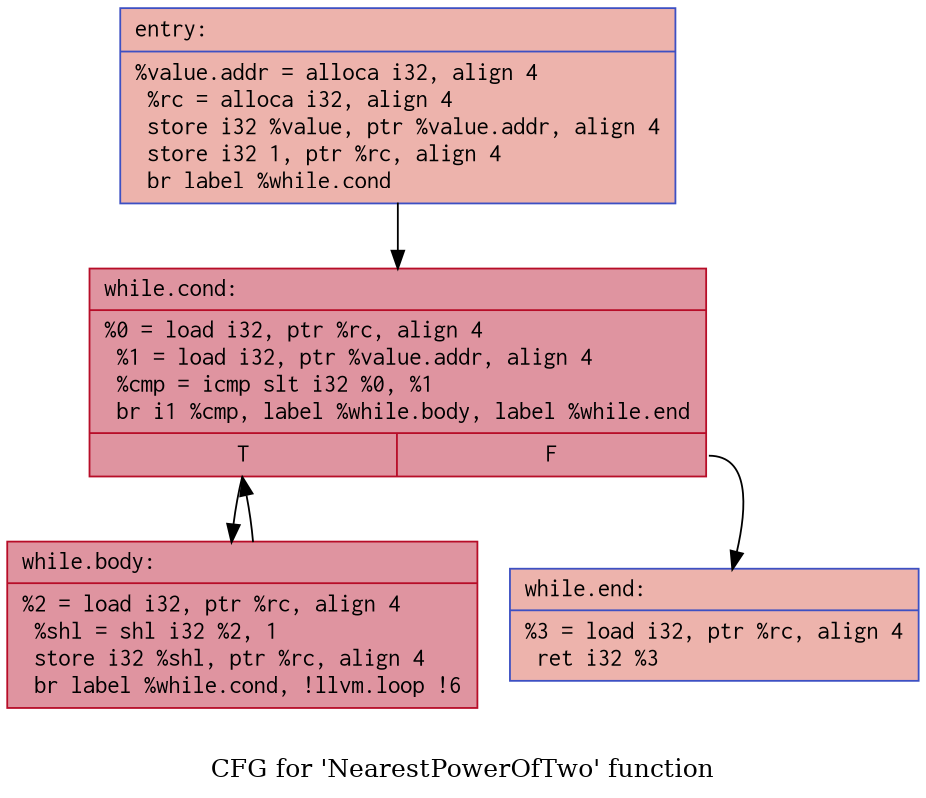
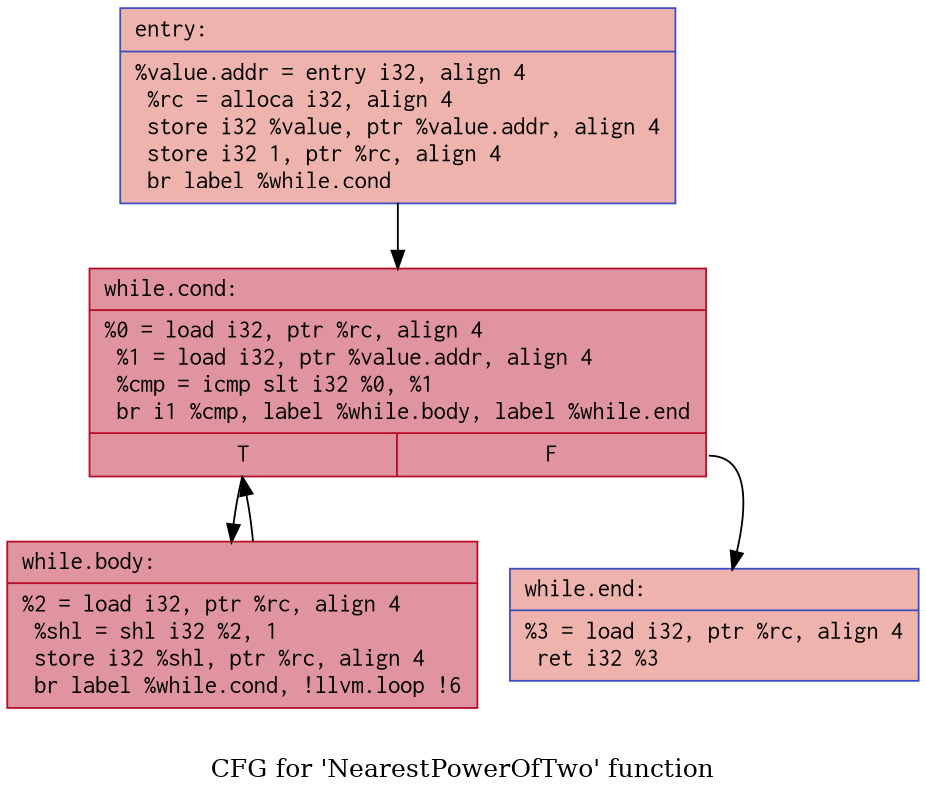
node "entry:": text "%value.addr = alloca i32, align 4" -> "%value.addr = entry i32, align 4"
